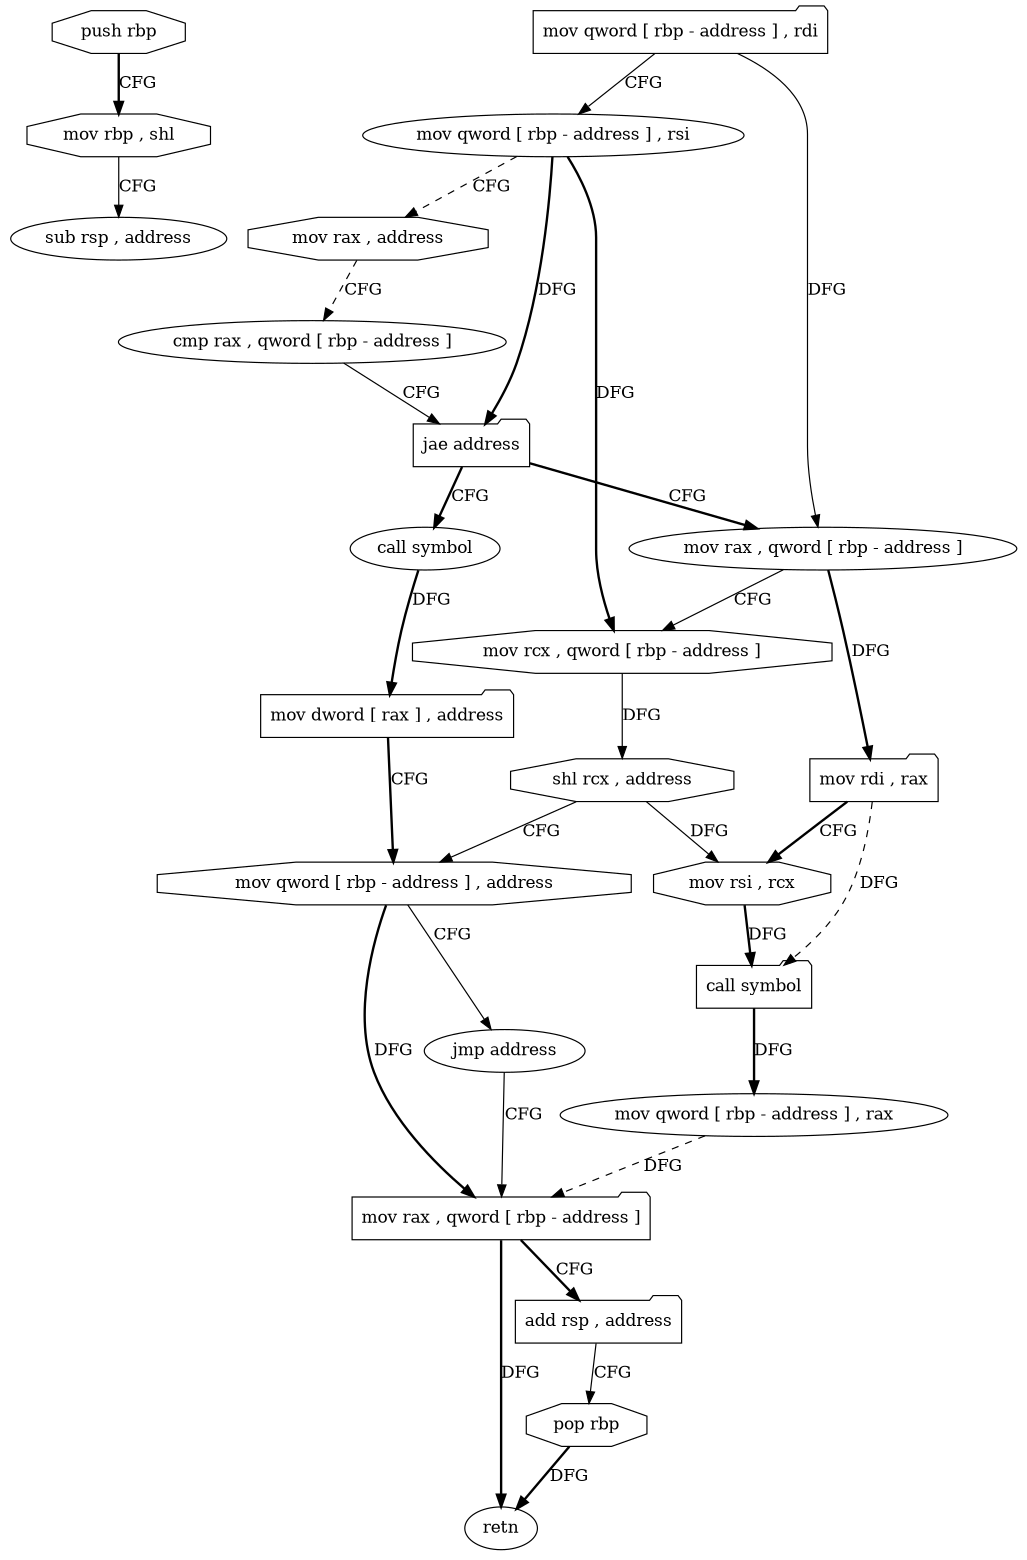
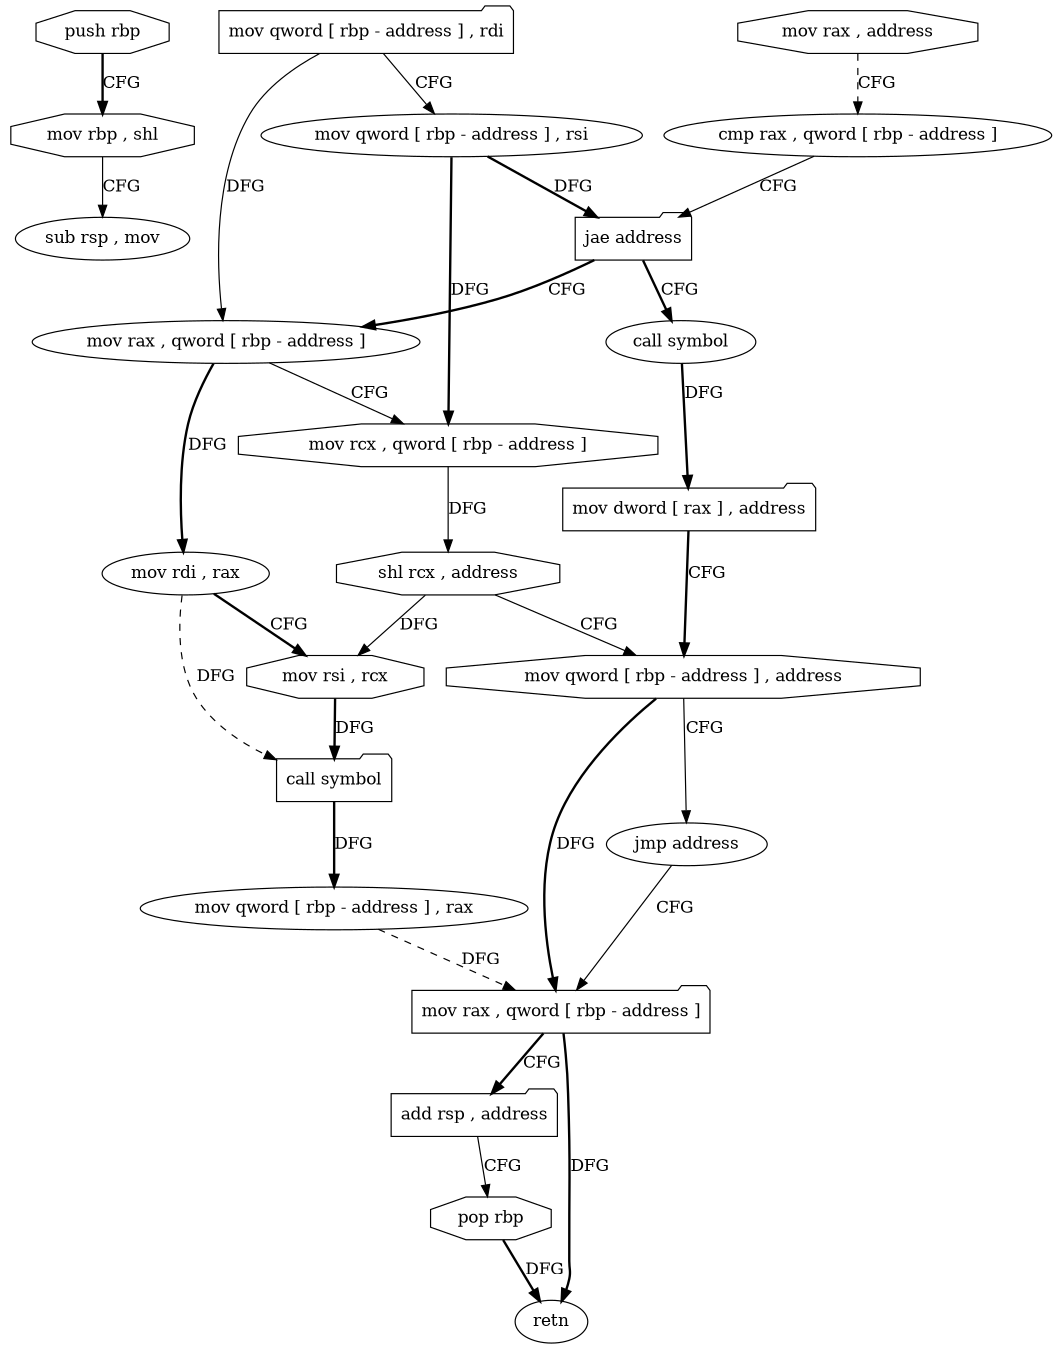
edge "mov qword [ rbp - address ] , rsi" -> "mov rax , address": removed, label "CFG"
node "sub rsp , address": label "sub rsp , address" -> "sub rsp , mov"
node "mov rdi , rax": shape folder -> ellipse
